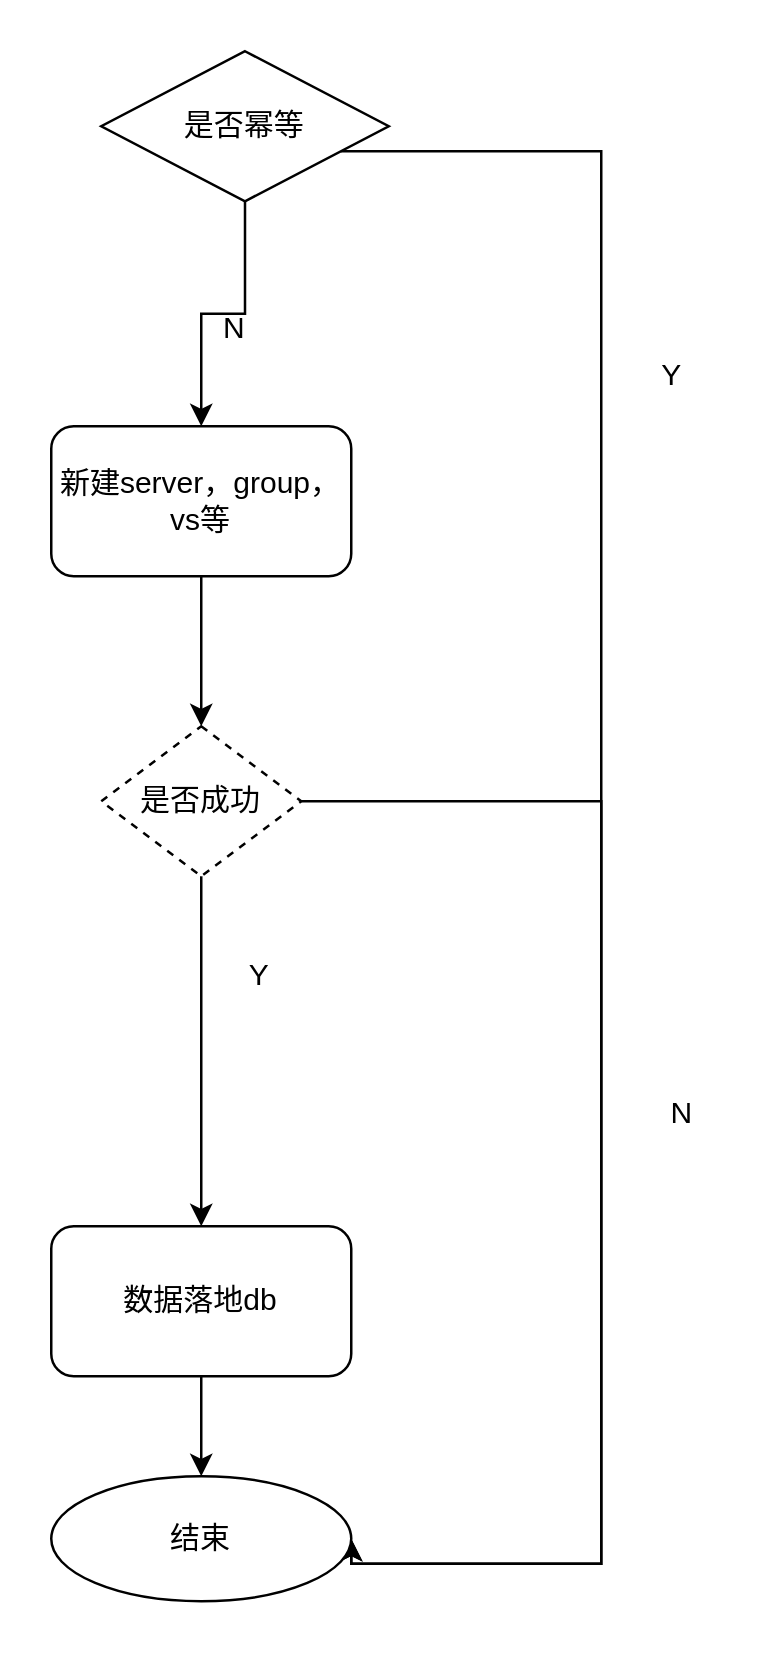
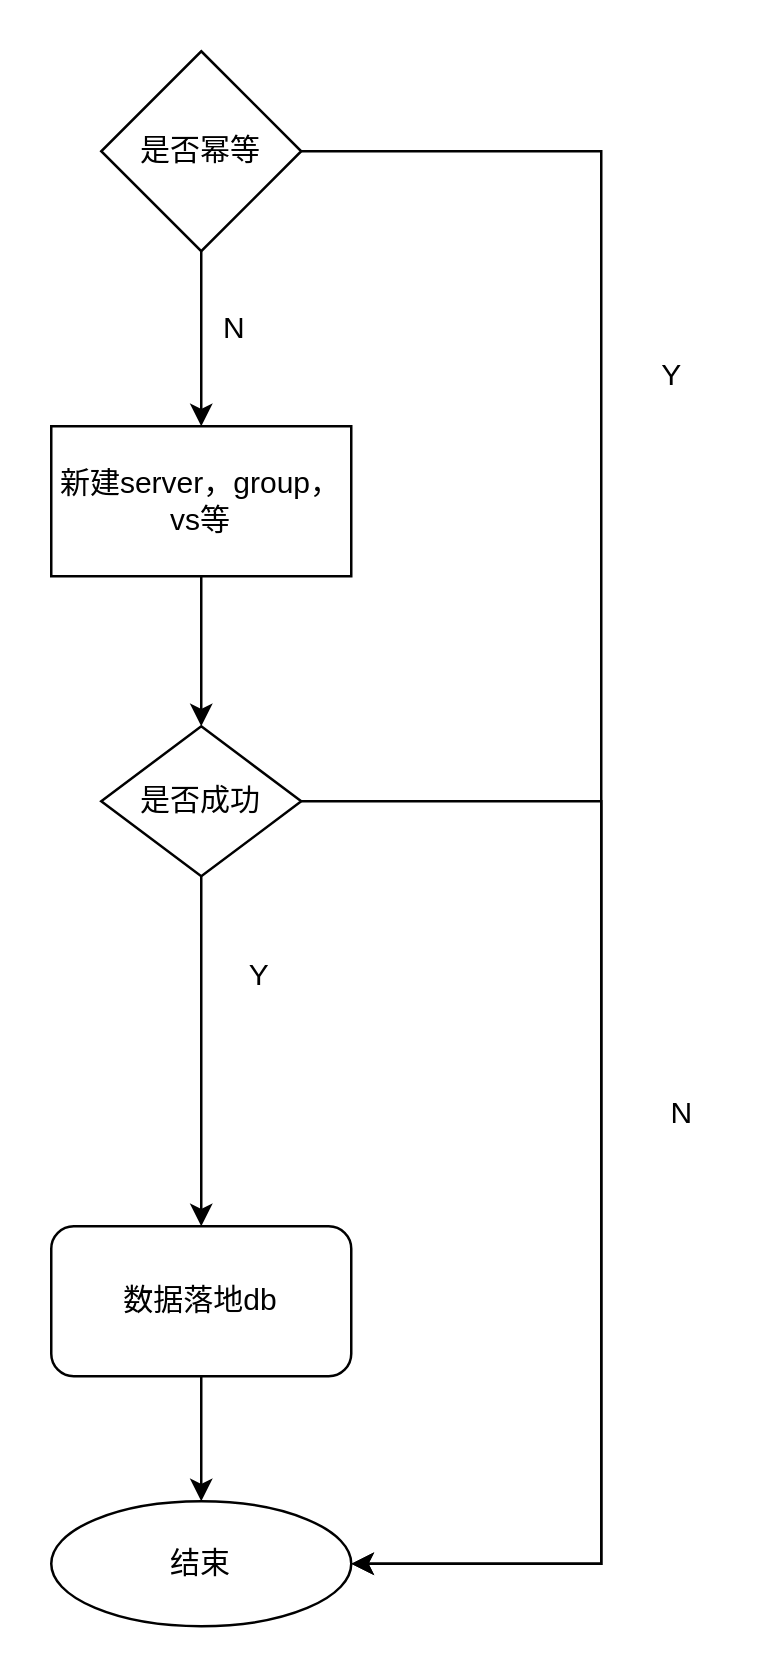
node "是否幂等": size 288x150 -> 200x200
node "新建server，group，vs等": shape rounded rectangle -> rectangle
node "是否成功": style dashed -> solid
node "结束": moved (201, 1539) -> (201, 1564)
